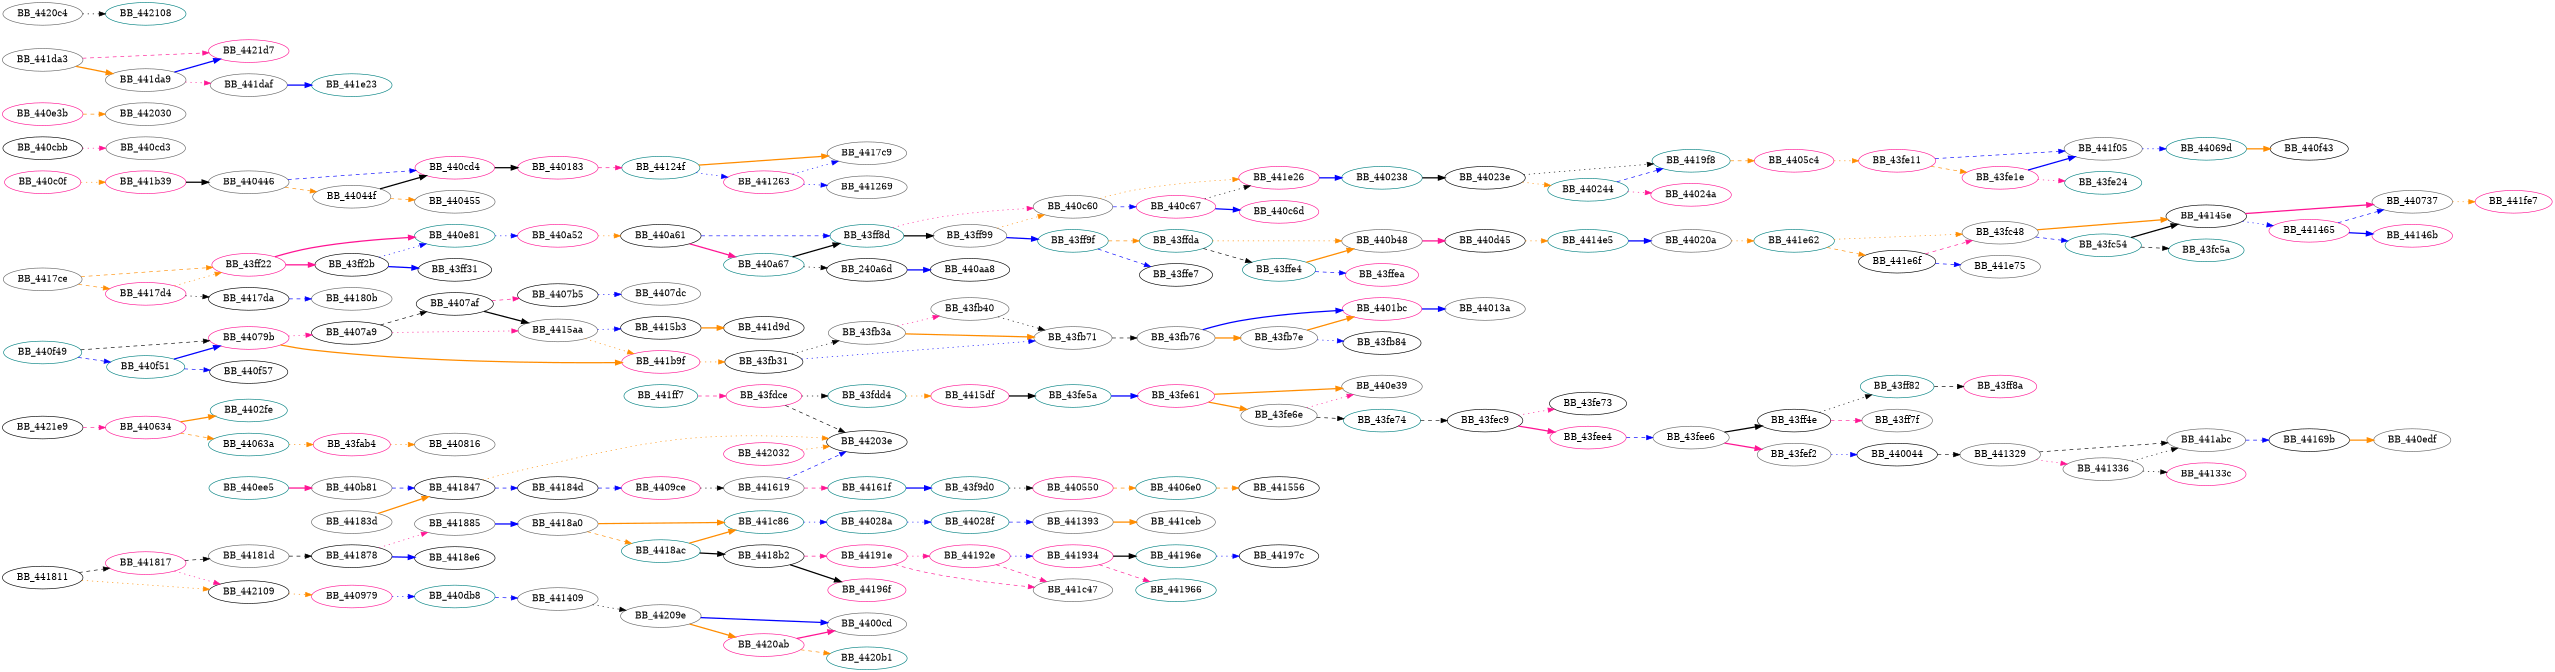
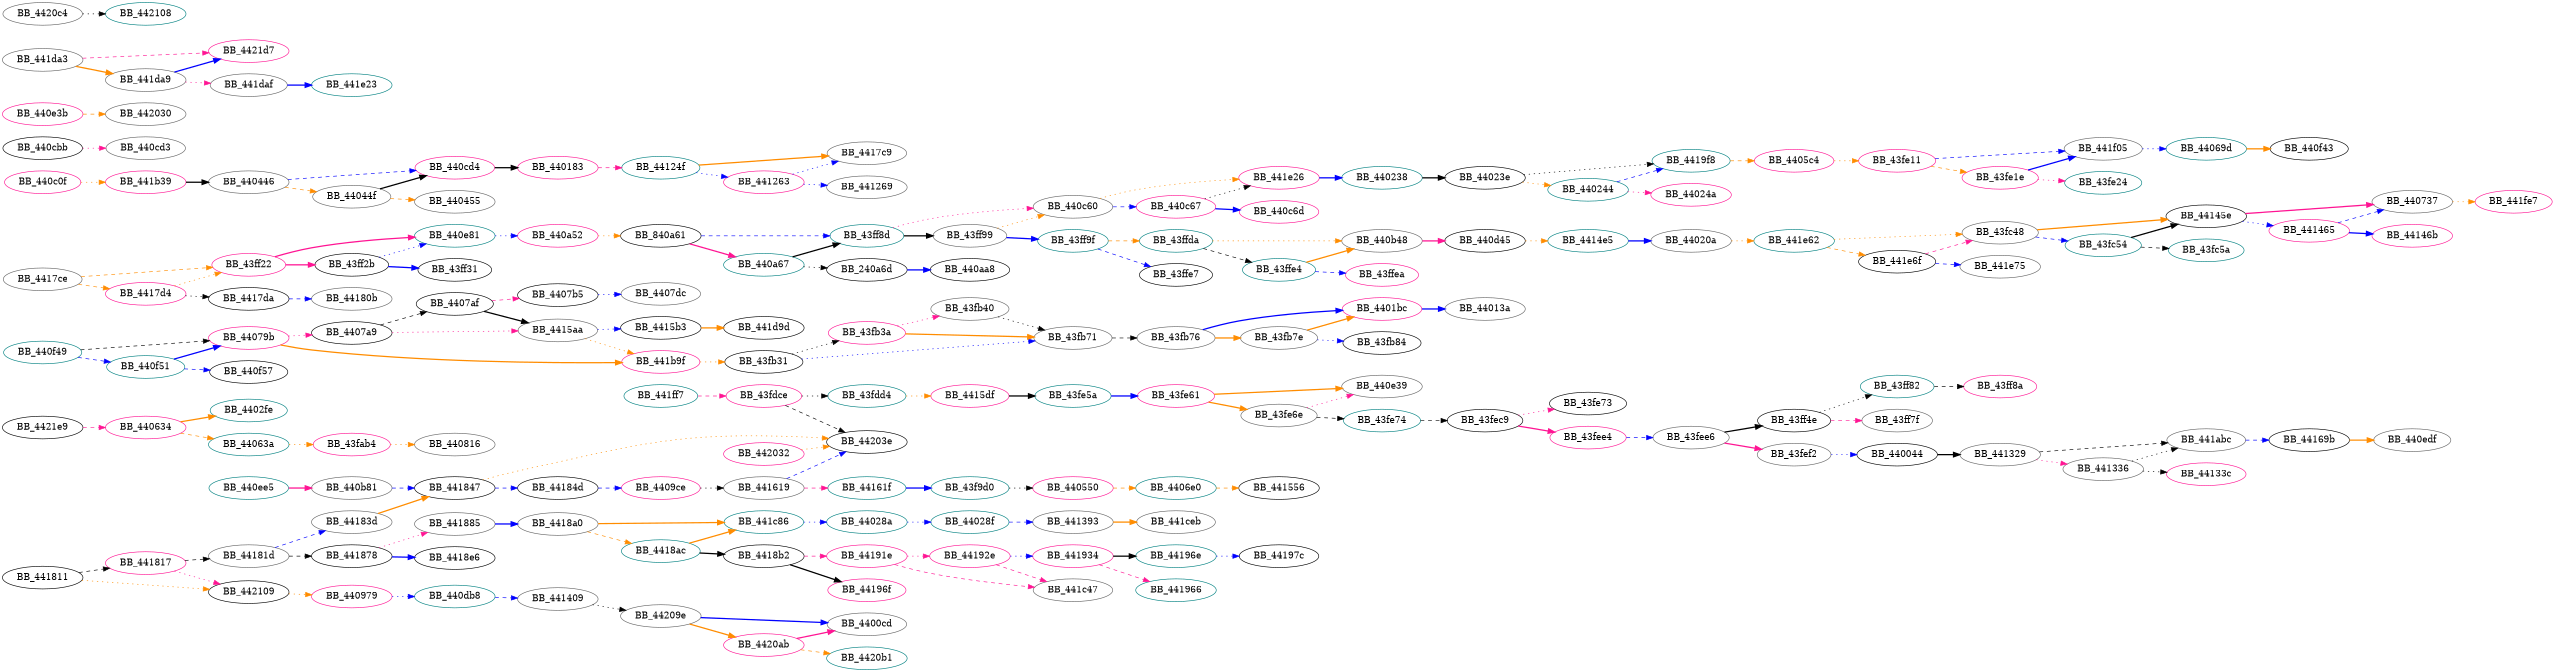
node "BB_440a61": label "BB_440a61" -> "BB_840a61"
node "BB_43fb3a": color gray40 -> deeppink
edge "BB_440044" -> "BB_441329": style dashed -> bold
edge "BB_44181d" -> "BB_44183d": added
